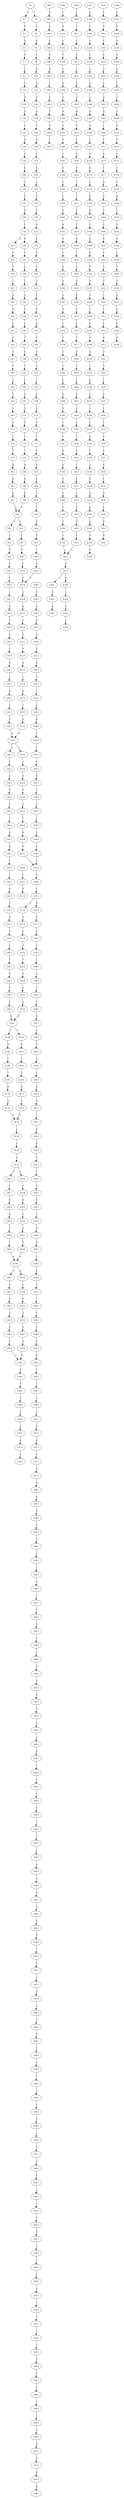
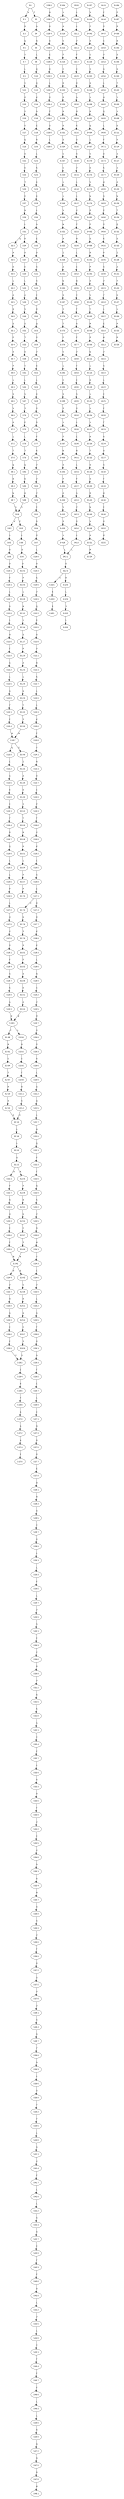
edge "S103" -> "S105": now "S103" -> "S106"
edge "S161" -> "S165": now "S161" -> "S164"
